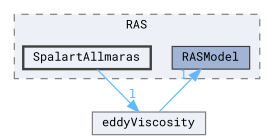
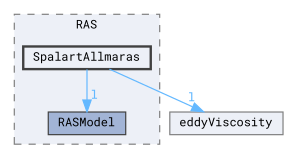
edge "eddyViscosity" -> "RASModel": now "SpalartAllmaras" -> "RASModel"
